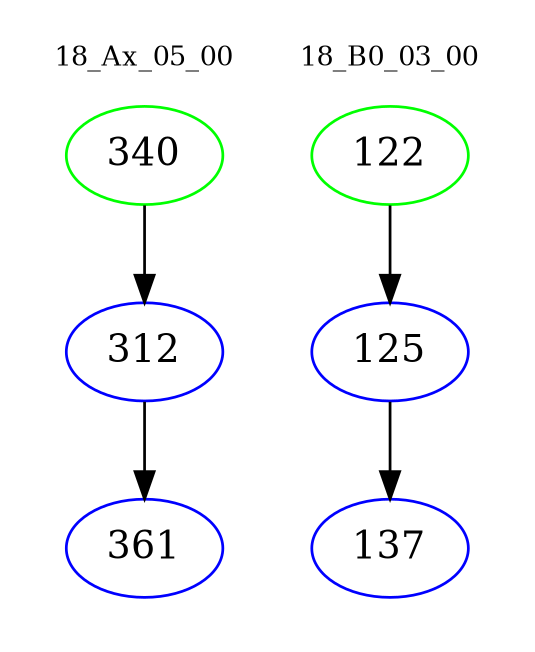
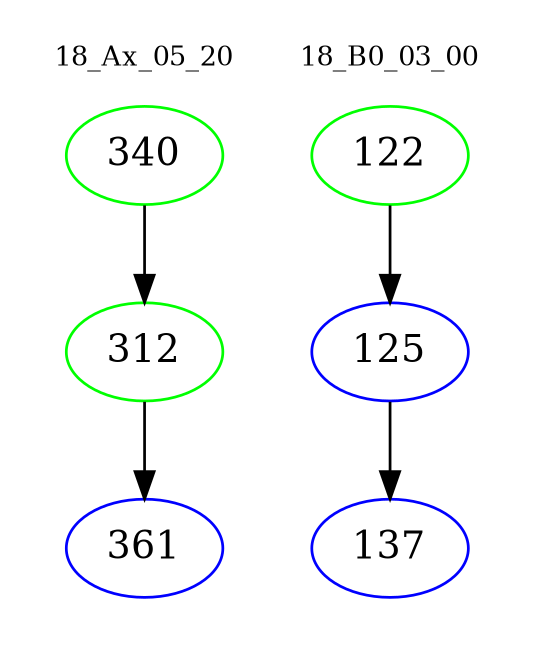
cluster "18_Ax_05_00": label "18_Ax_05_00" -> "18_Ax_05_20"
node "312": color blue -> green
